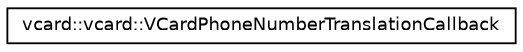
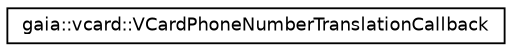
node "vcard::vcard::VCardPhoneNumberTranslationCallback": label "vcard::vcard::VCardPhoneNumberTranslationCallback" -> "gaia::vcard::VCardPhoneNumberTranslationCallback"
